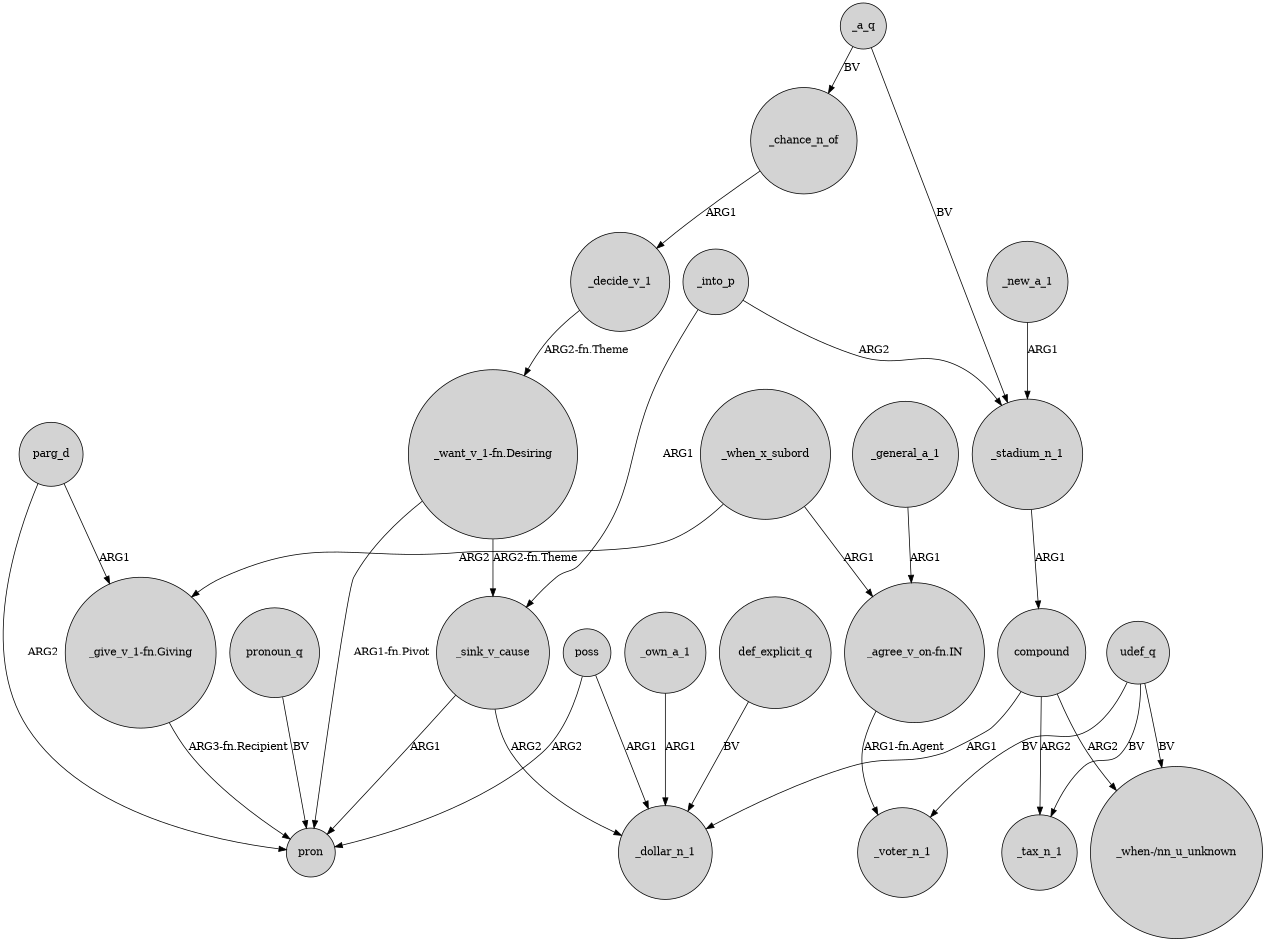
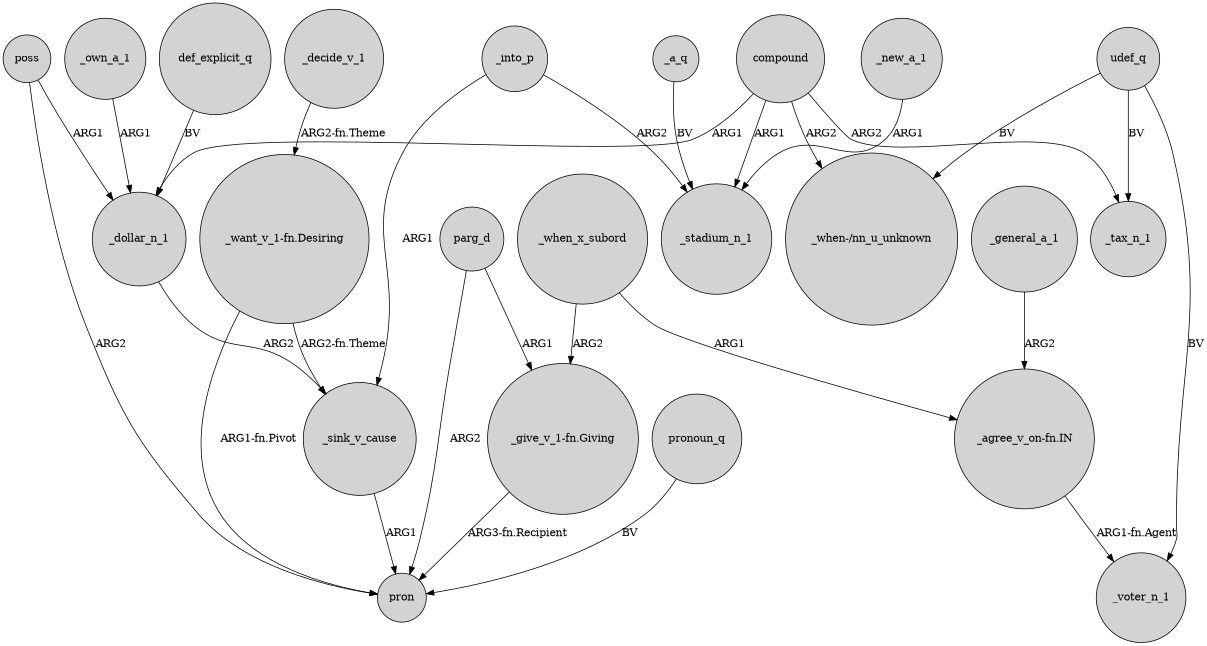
node "_chance_n_of": removed
edge "_stadium_n_1" -> "compound": reversed
edge "_general_a_1" -> "_agree_v_on-fn.IN": label "ARG1" -> "ARG2"
edge "_sink_v_cause" -> "_dollar_n_1": reversed
